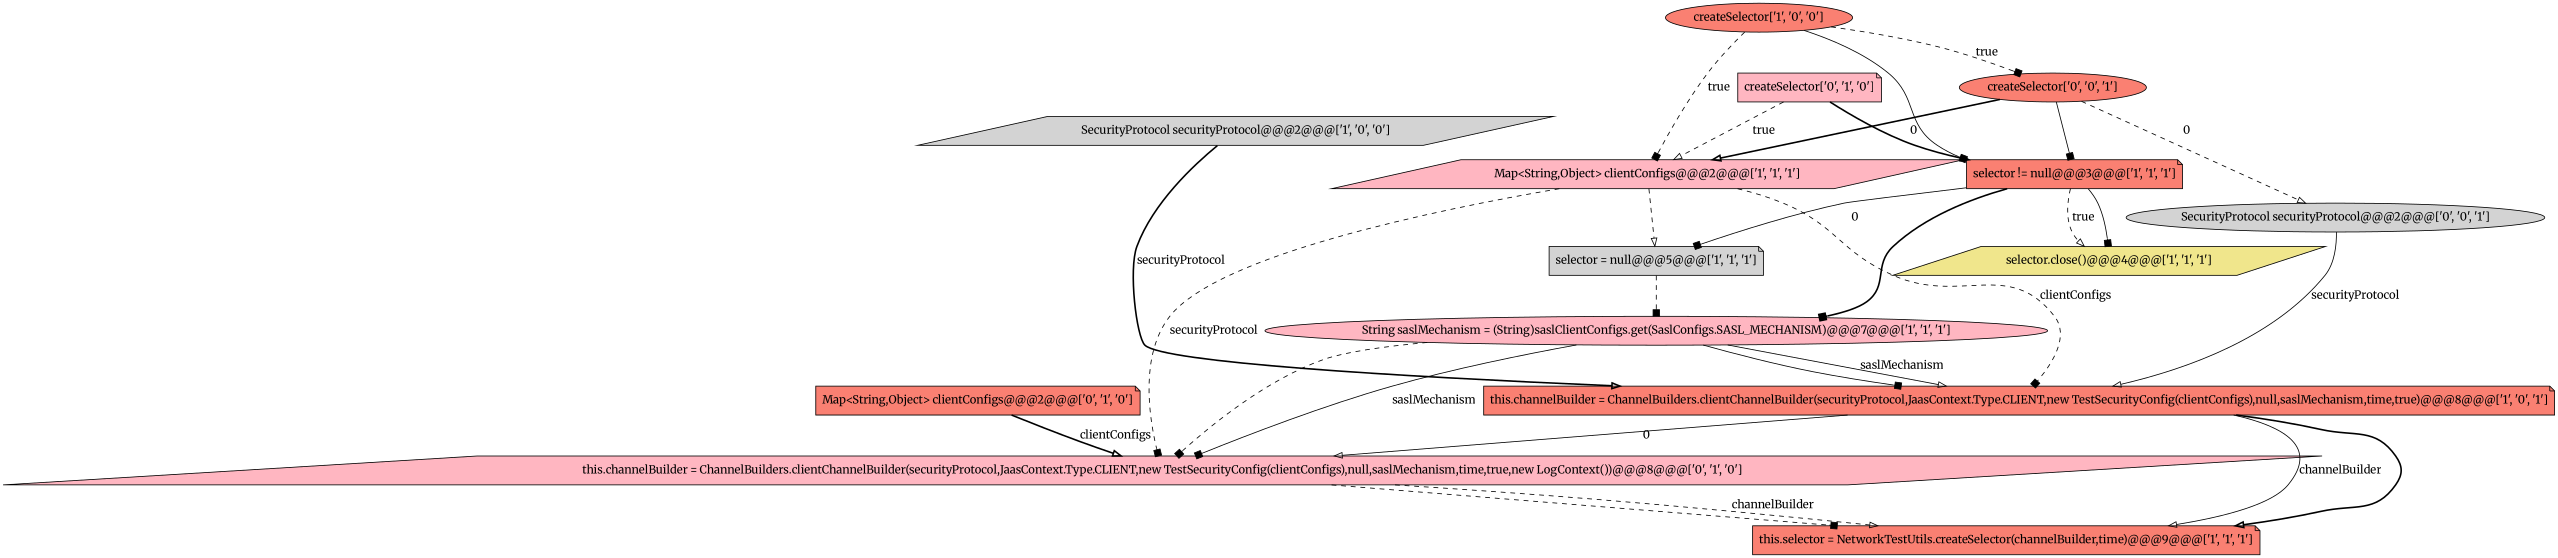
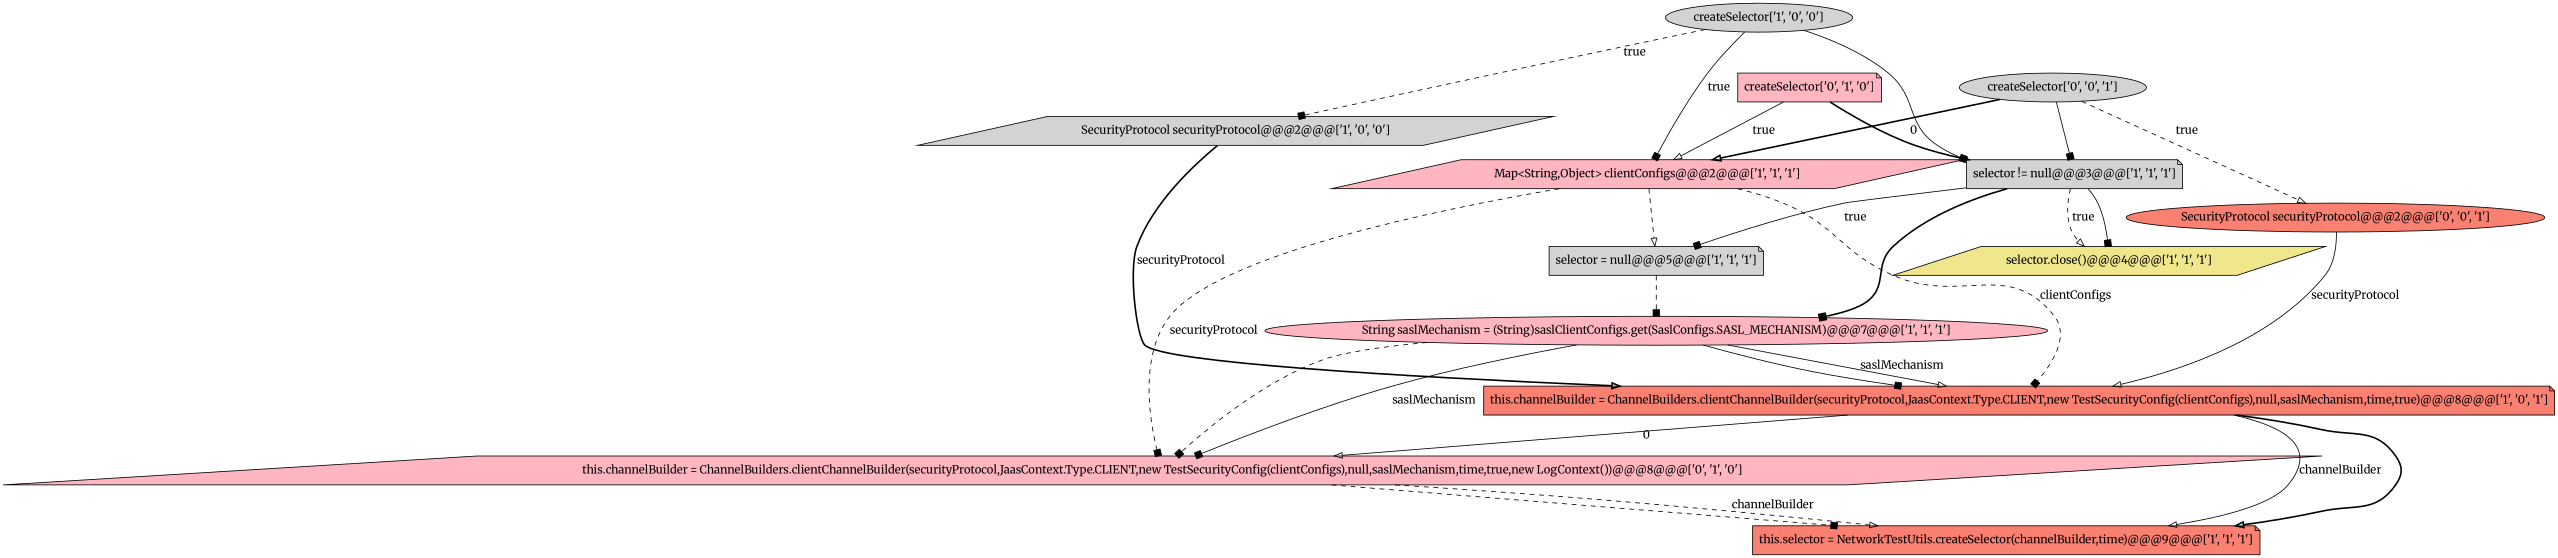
node "createSelector['1', '0', '0']": fillcolor salmon -> lightgrey
edge "createSelector['1', '0', '0']" -> "createSelector['0', '0', '1']": now "createSelector['1', '0', '0']" -> "SecurityProtocol securityProtocol@@@2@@@['1', '0', '0']"
node "createSelector['0', '0', '1']": fillcolor salmon -> lightgrey
edge "createSelector['1', '0', '0']" -> "Map<String,Object> clientConfigs@@@2@@@['1', '1', '1']": style dashed -> solid
edge "createSelector['0', '1', '0']" -> "Map<String,Object> clientConfigs@@@2@@@['1', '1', '1']": style dashed -> solid
edge "createSelector['0', '0', '1']" -> "SecurityProtocol securityProtocol@@@2@@@['0', '0', '1']": label "0" -> "true"
node "selector != null@@@3@@@['1', '1', '1']": fillcolor salmon -> lightgrey
edge "selector != null@@@3@@@['1', '1', '1']" -> "selector = null@@@5@@@['1', '1', '1']": label "0" -> "true"
node "SecurityProtocol securityProtocol@@@2@@@['0', '0', '1']": fillcolor lightgrey -> salmon
node "Map<String,Object> clientConfigs@@@2@@@['0', '1', '0']": removed
